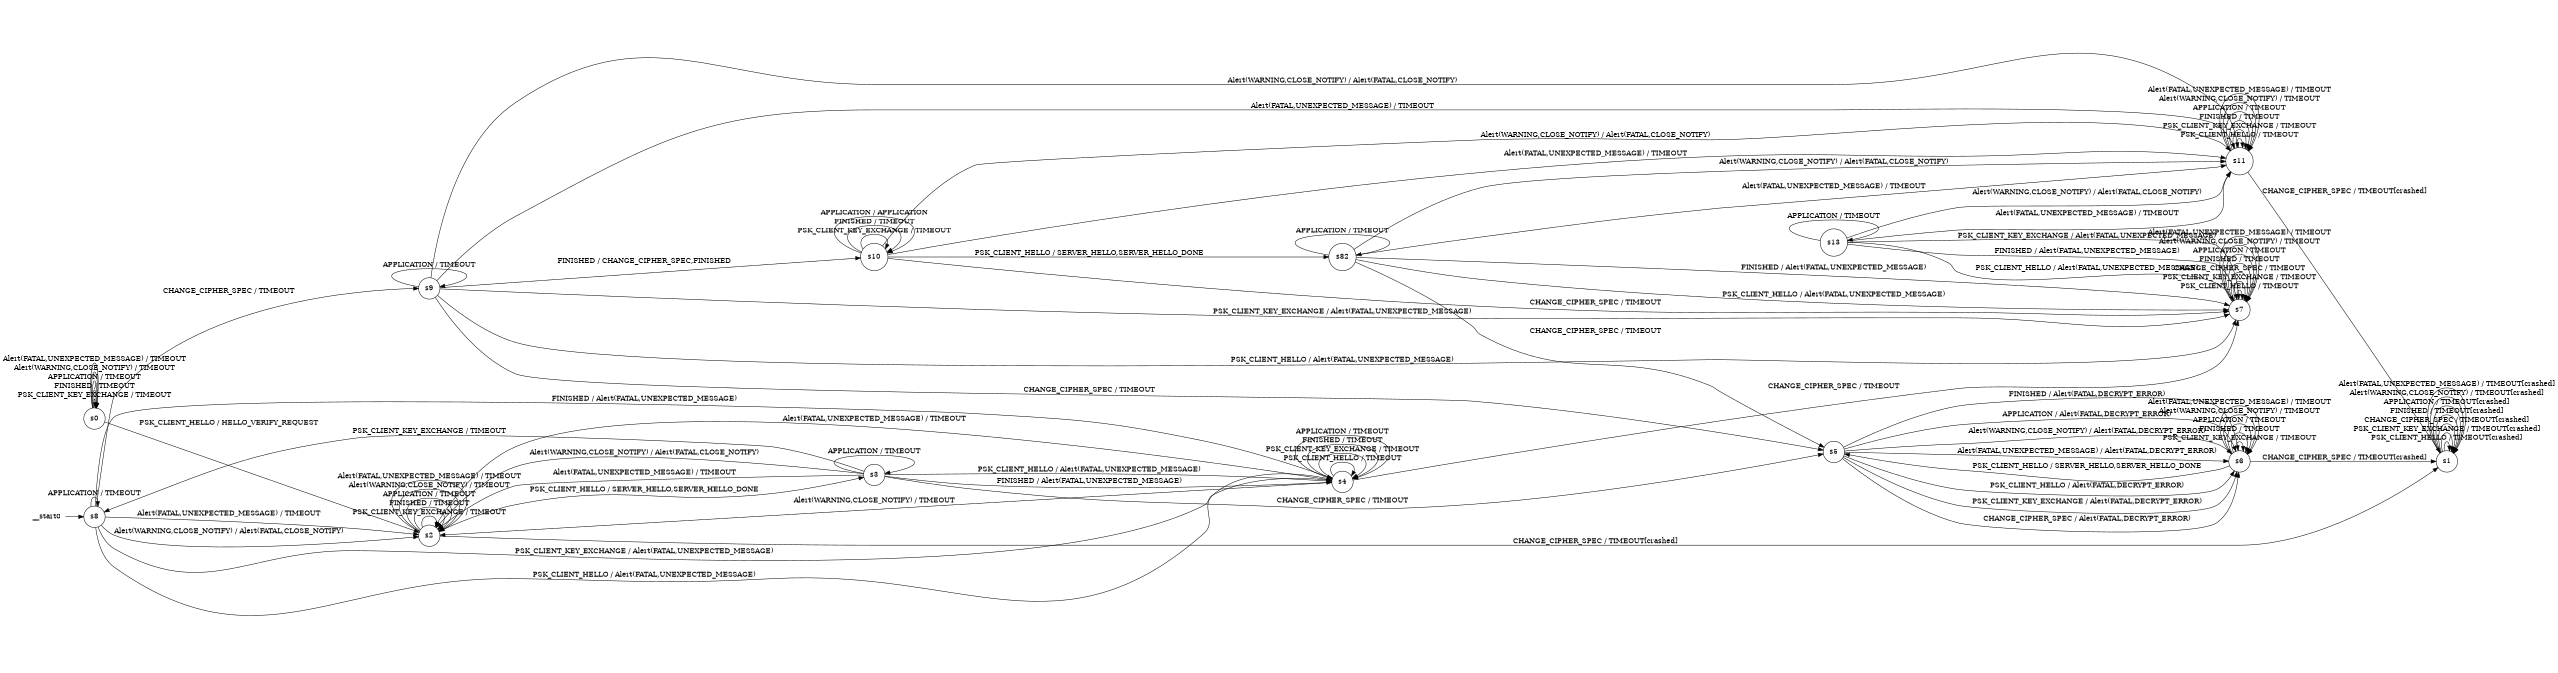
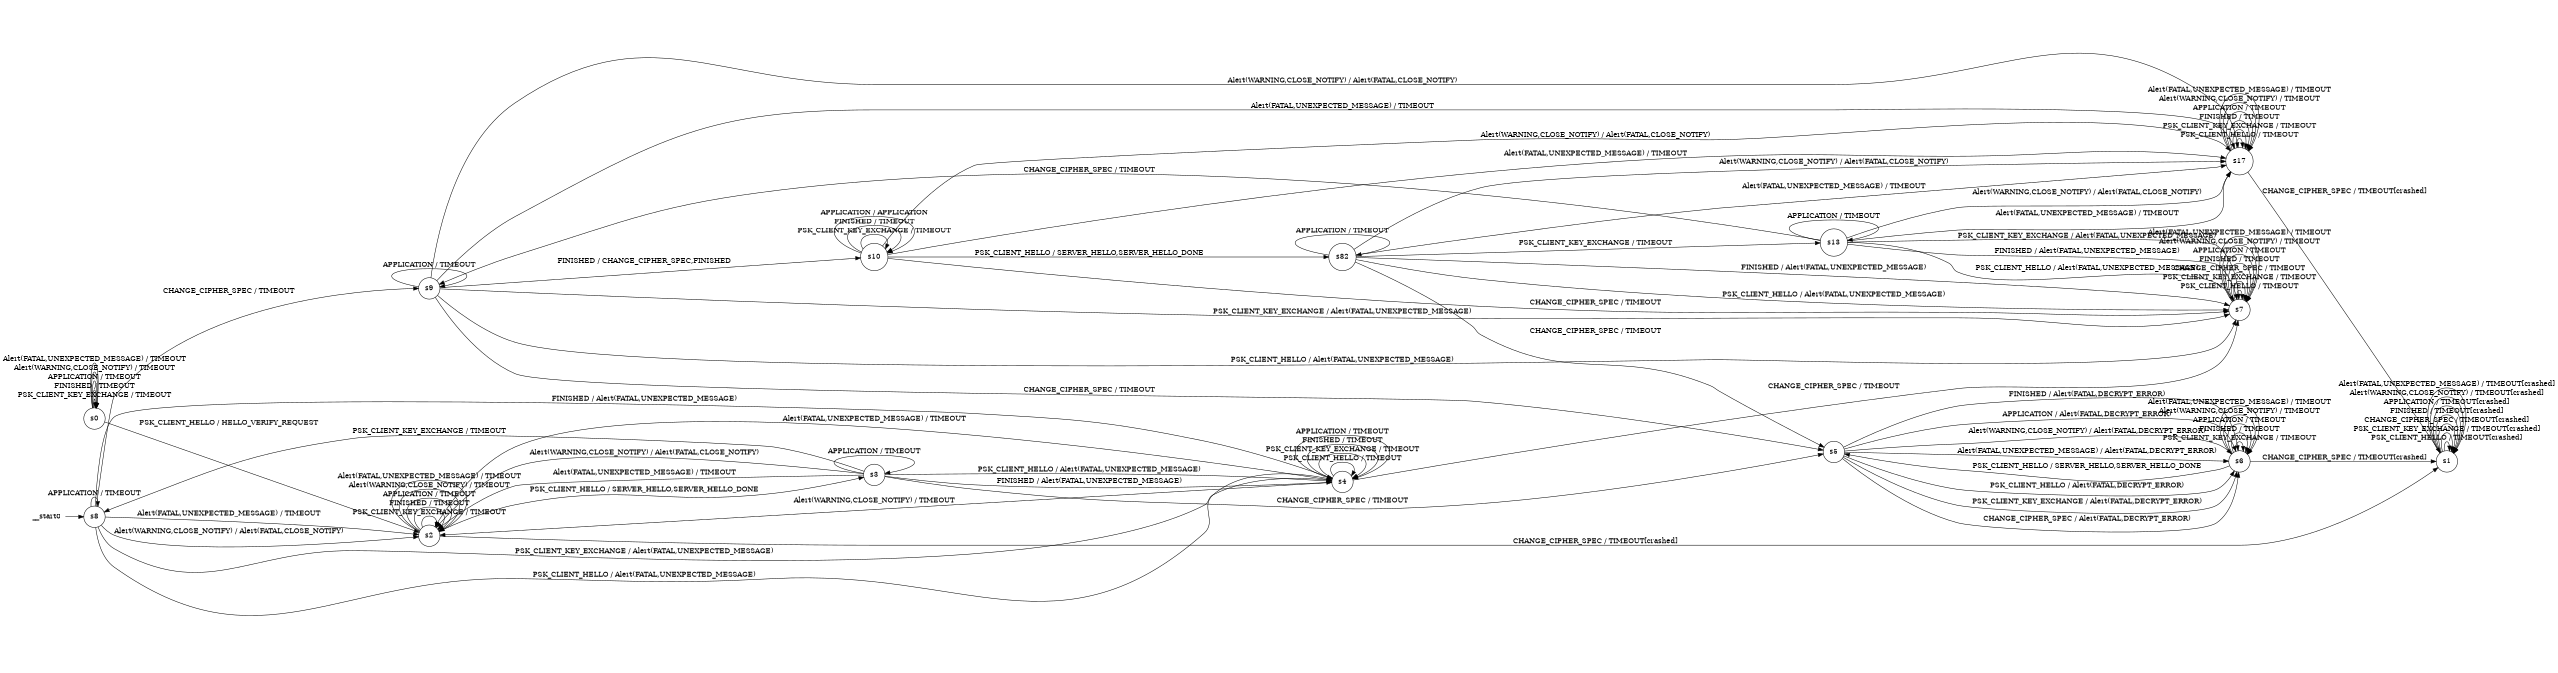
node "s11": label "s11" -> "s17"
edge "s13" -> "s9": added, label "CHANGE_CIPHER_SPEC / TIMEOUT"
edge "s82" -> "s13": added, label "PSK_CLIENT_KEY_EXCHANGE / TIMEOUT"
